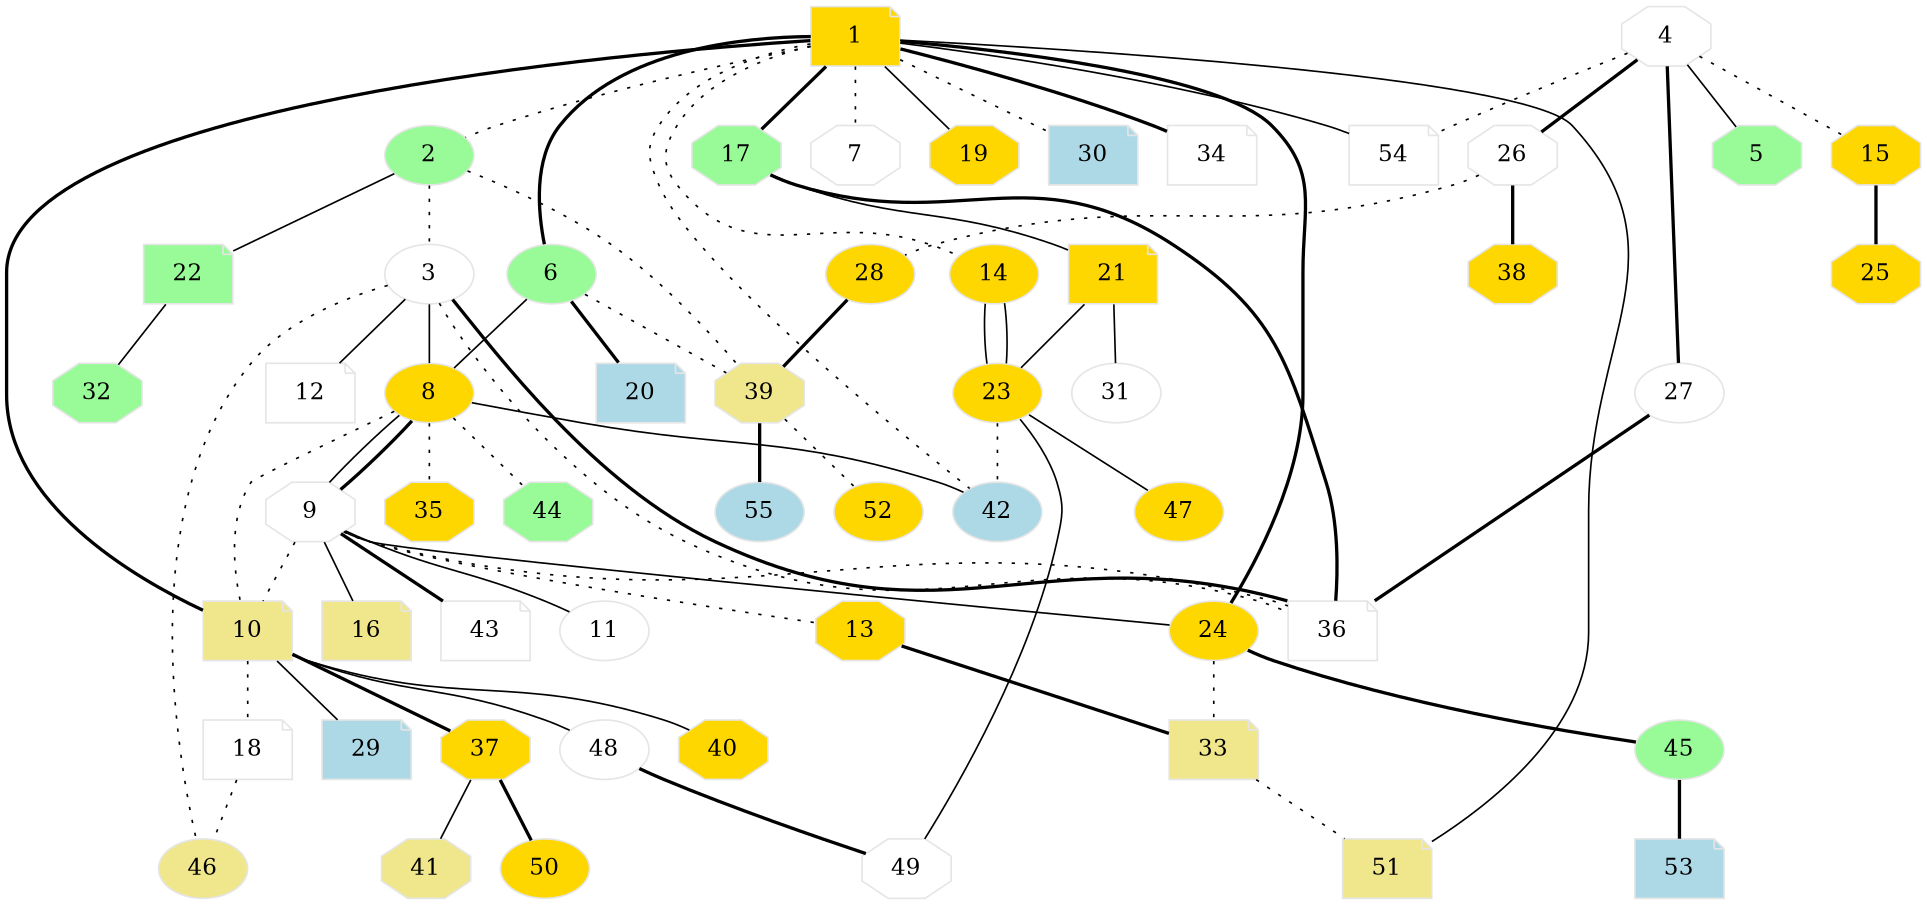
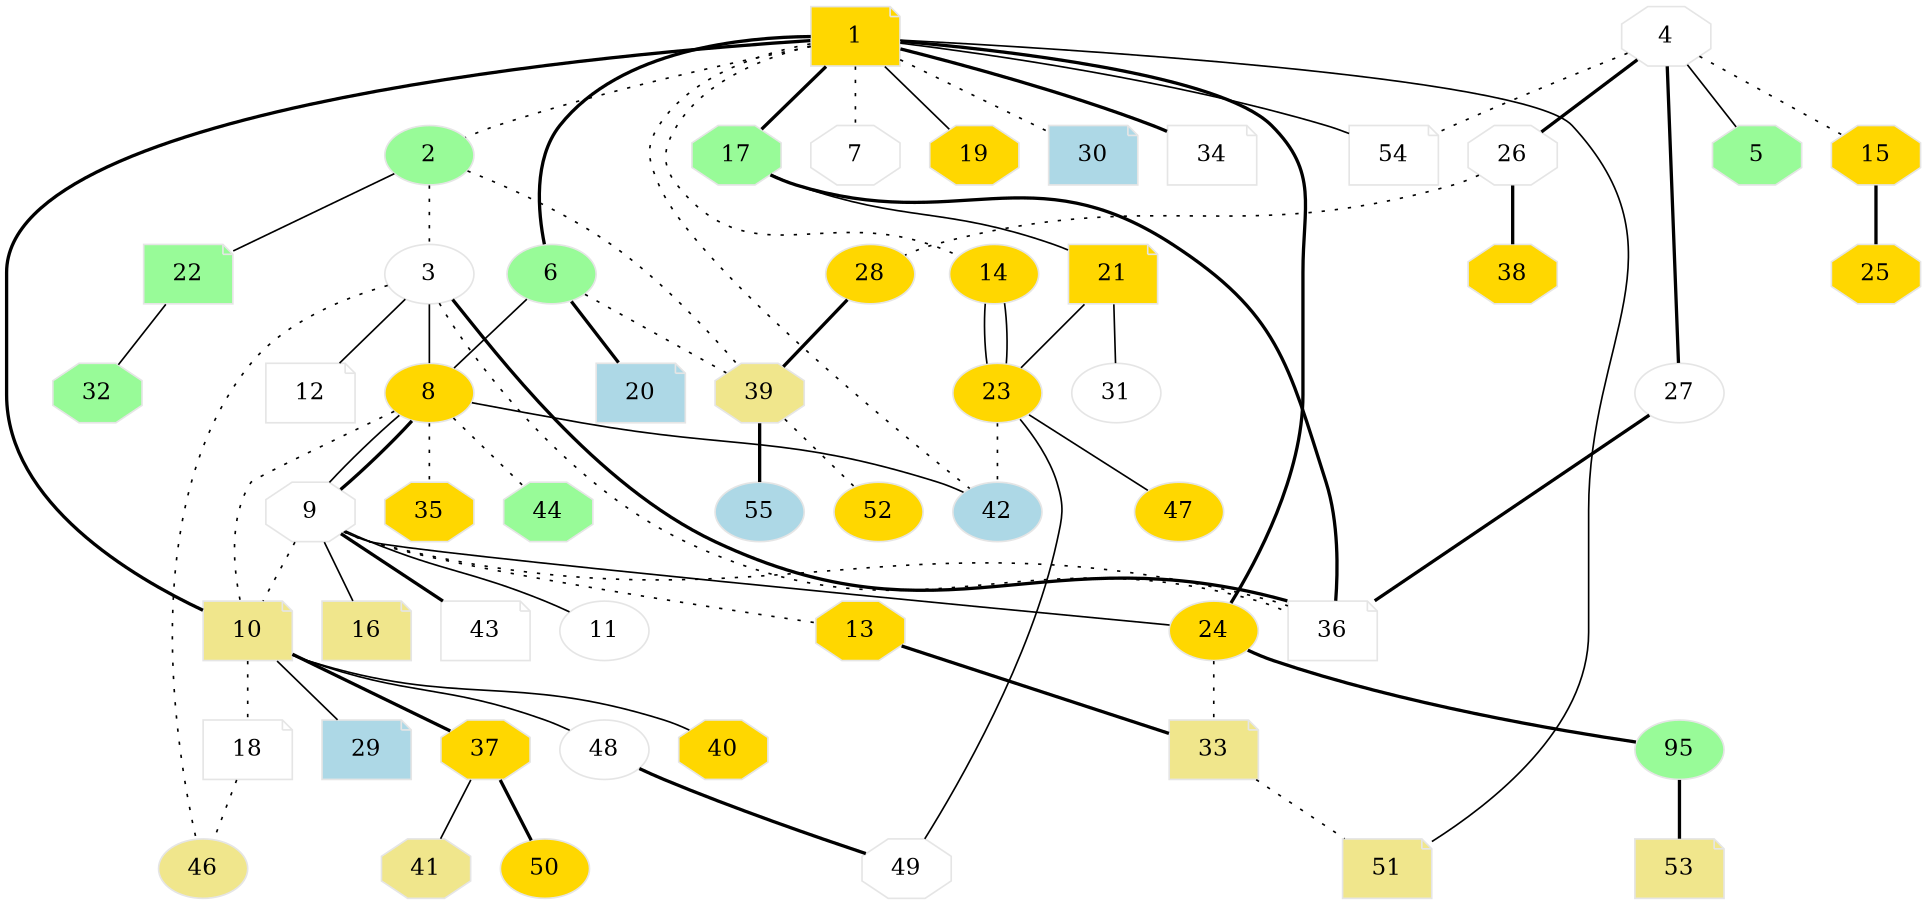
node "45": label "45" -> "95"
node "53": fillcolor lightblue -> khaki
